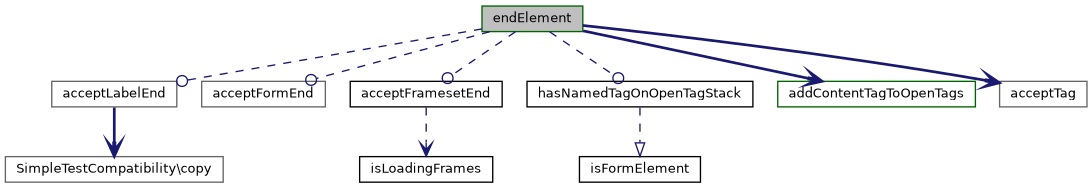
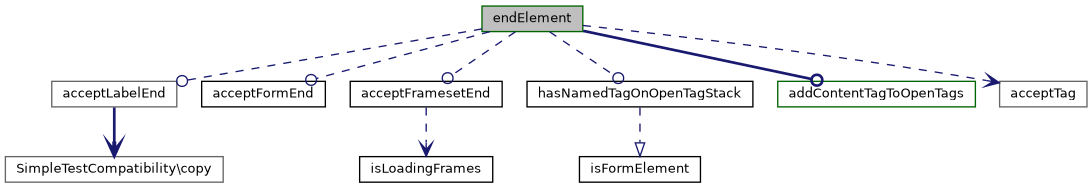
edge "endElement" -> "acceptTag": style bold -> dashed
edge "endElement" -> "addContentTagToOpenTags": arrowhead vee -> odot
node "acceptFormEnd": color gray40 -> black
